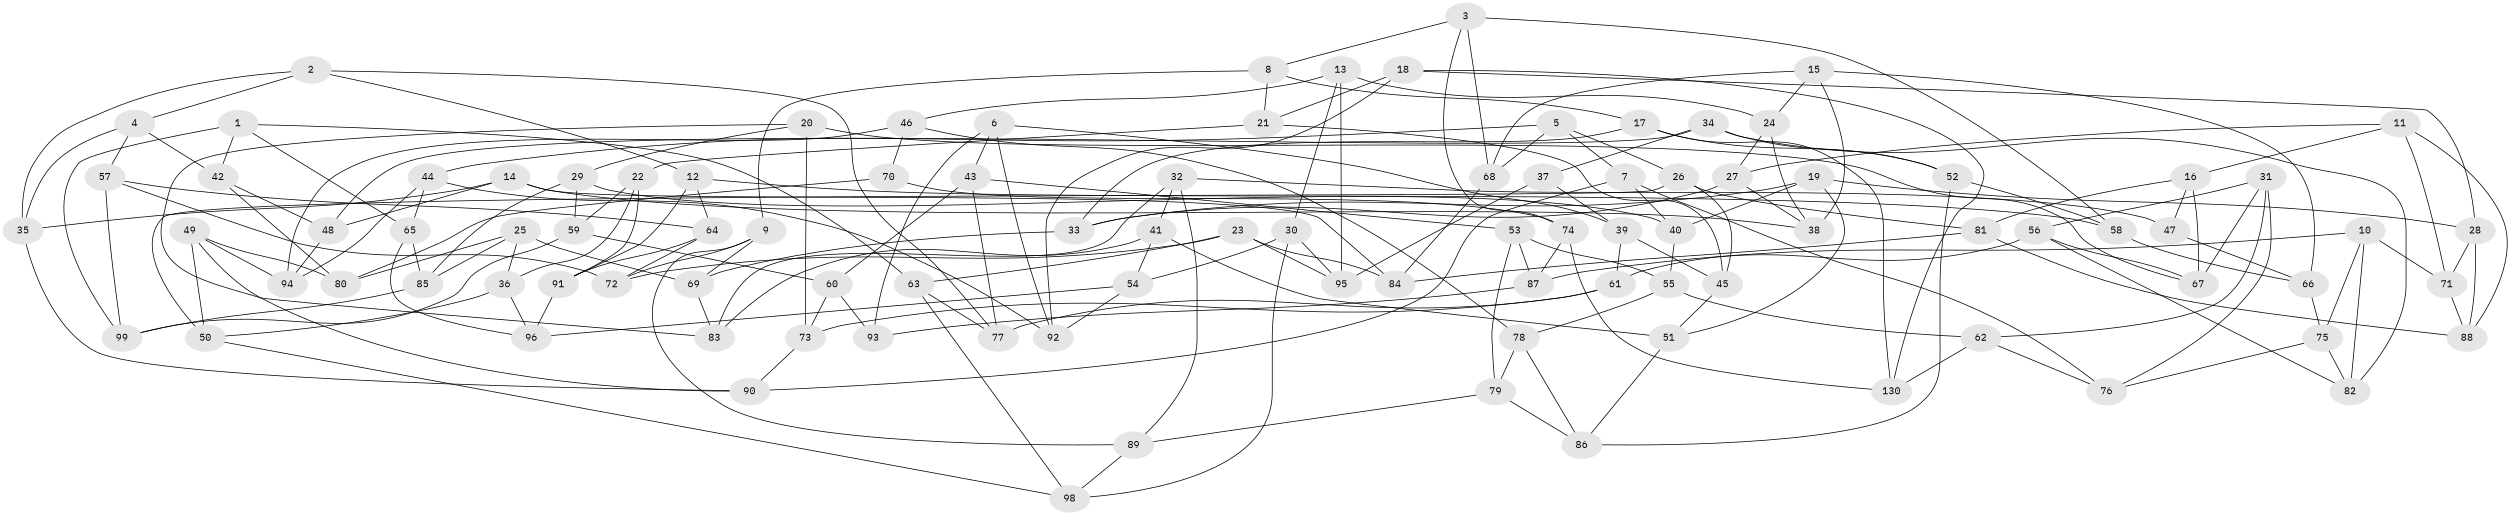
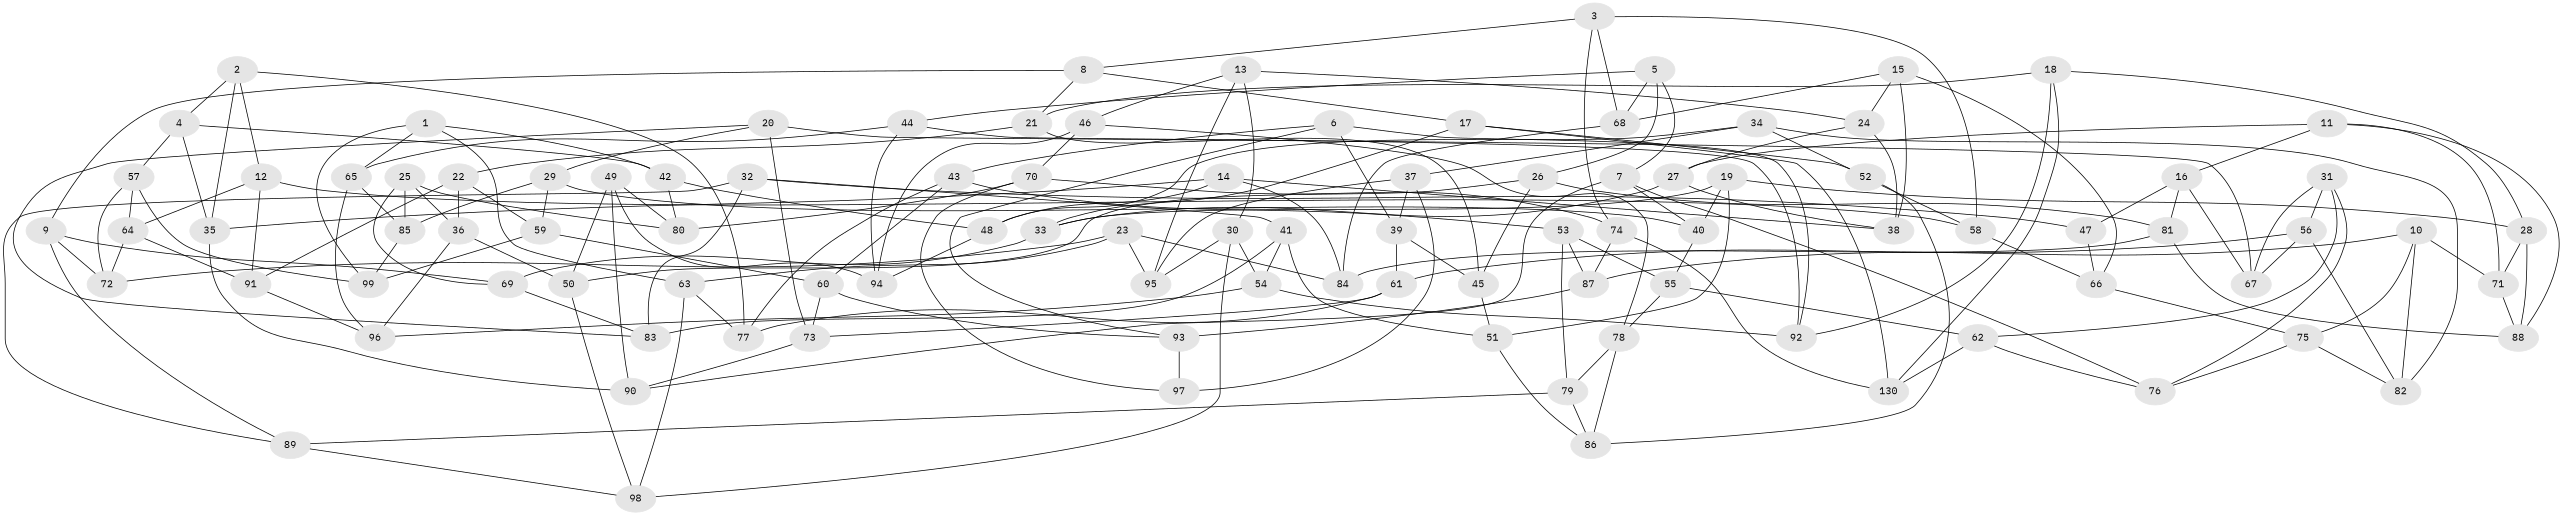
node "97": added
